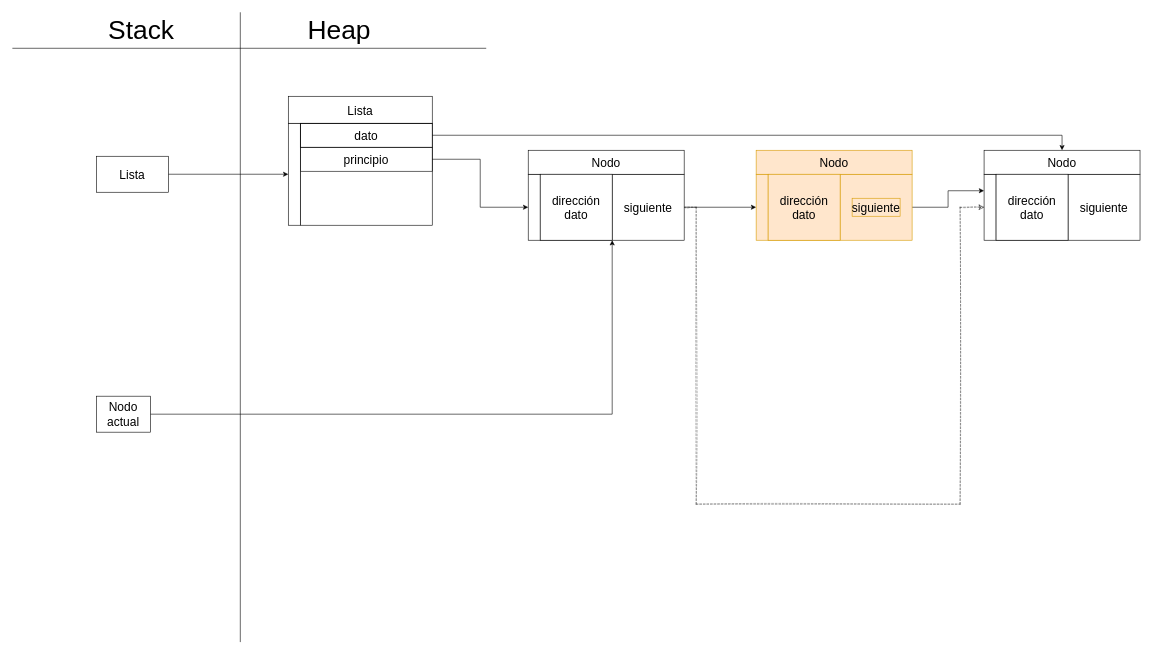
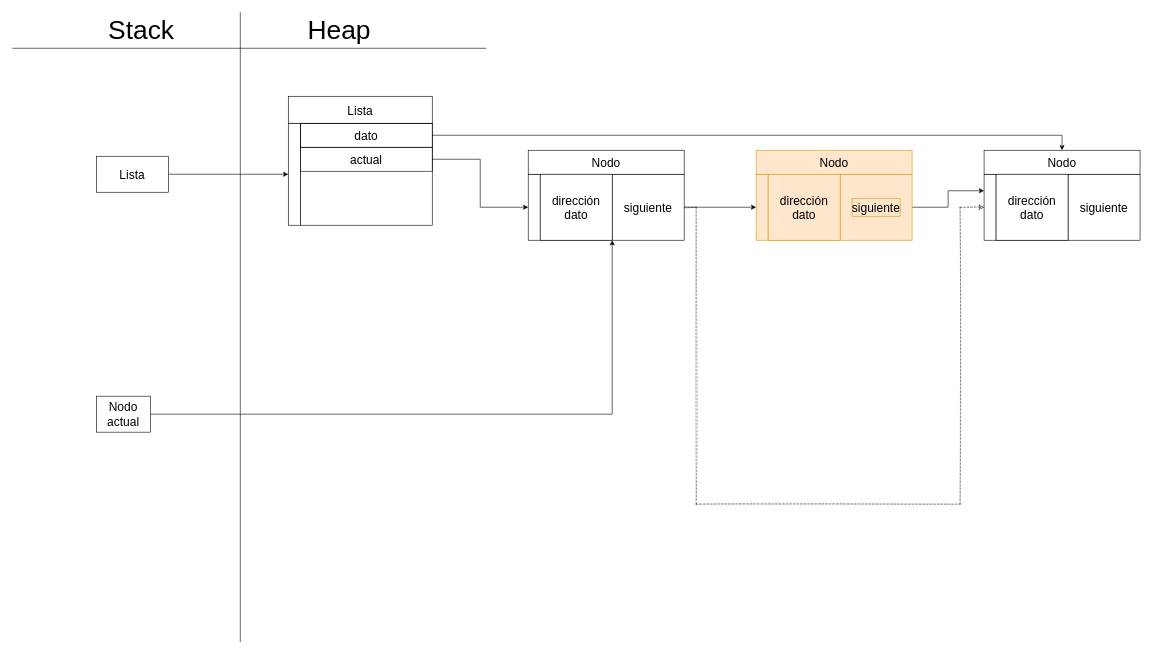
node "principio": label "principio" -> "actual"
